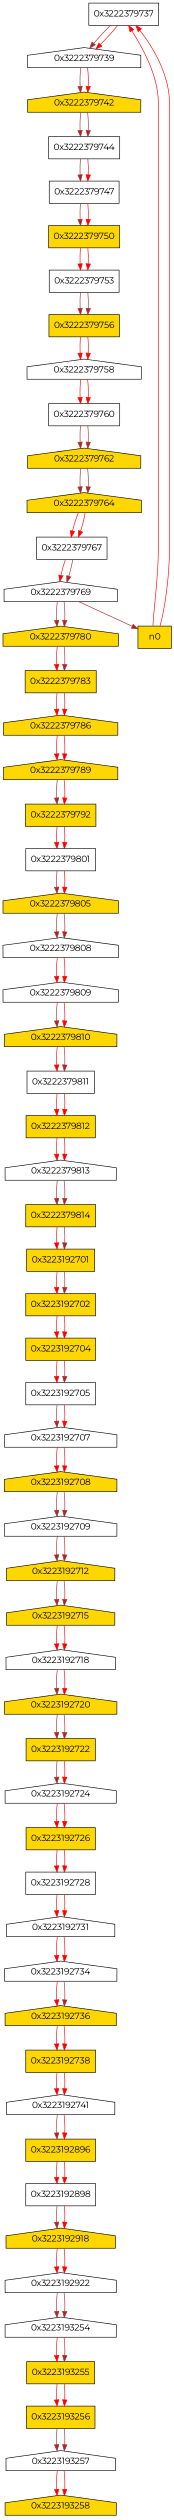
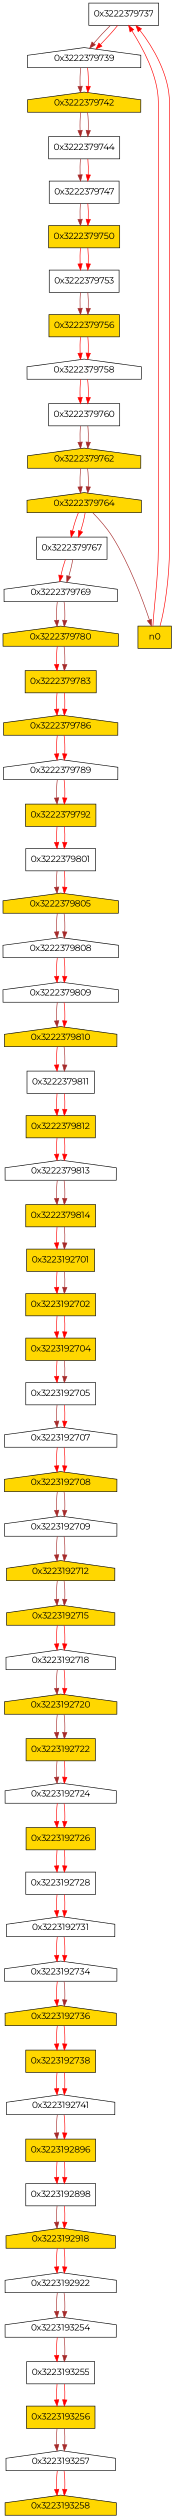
edge "0x3222379769" -> "n0": now "0x3222379764" -> "n0"
node "0x3222379789": fillcolor gold -> white
node "0x3223193255": fillcolor gold -> white
